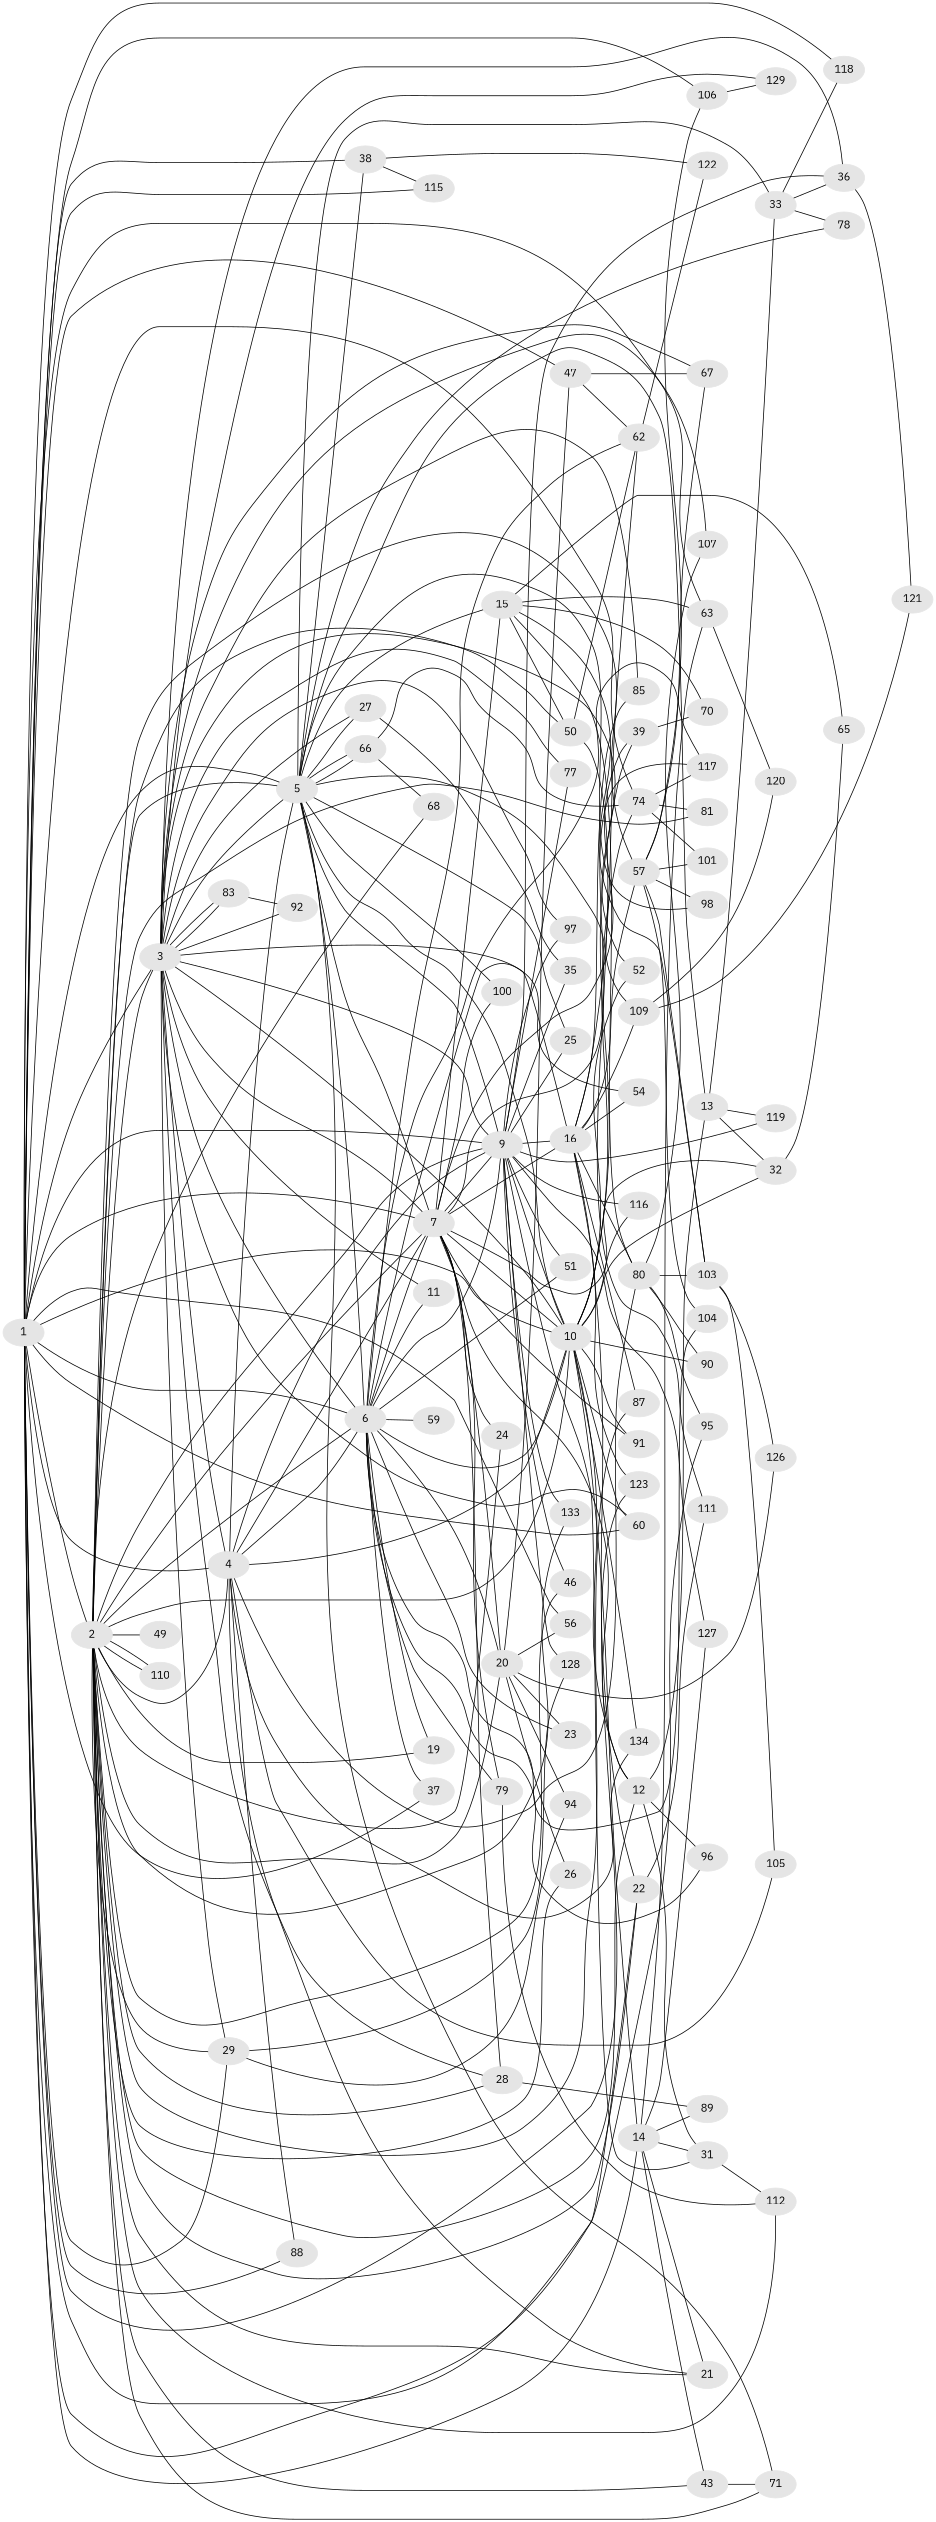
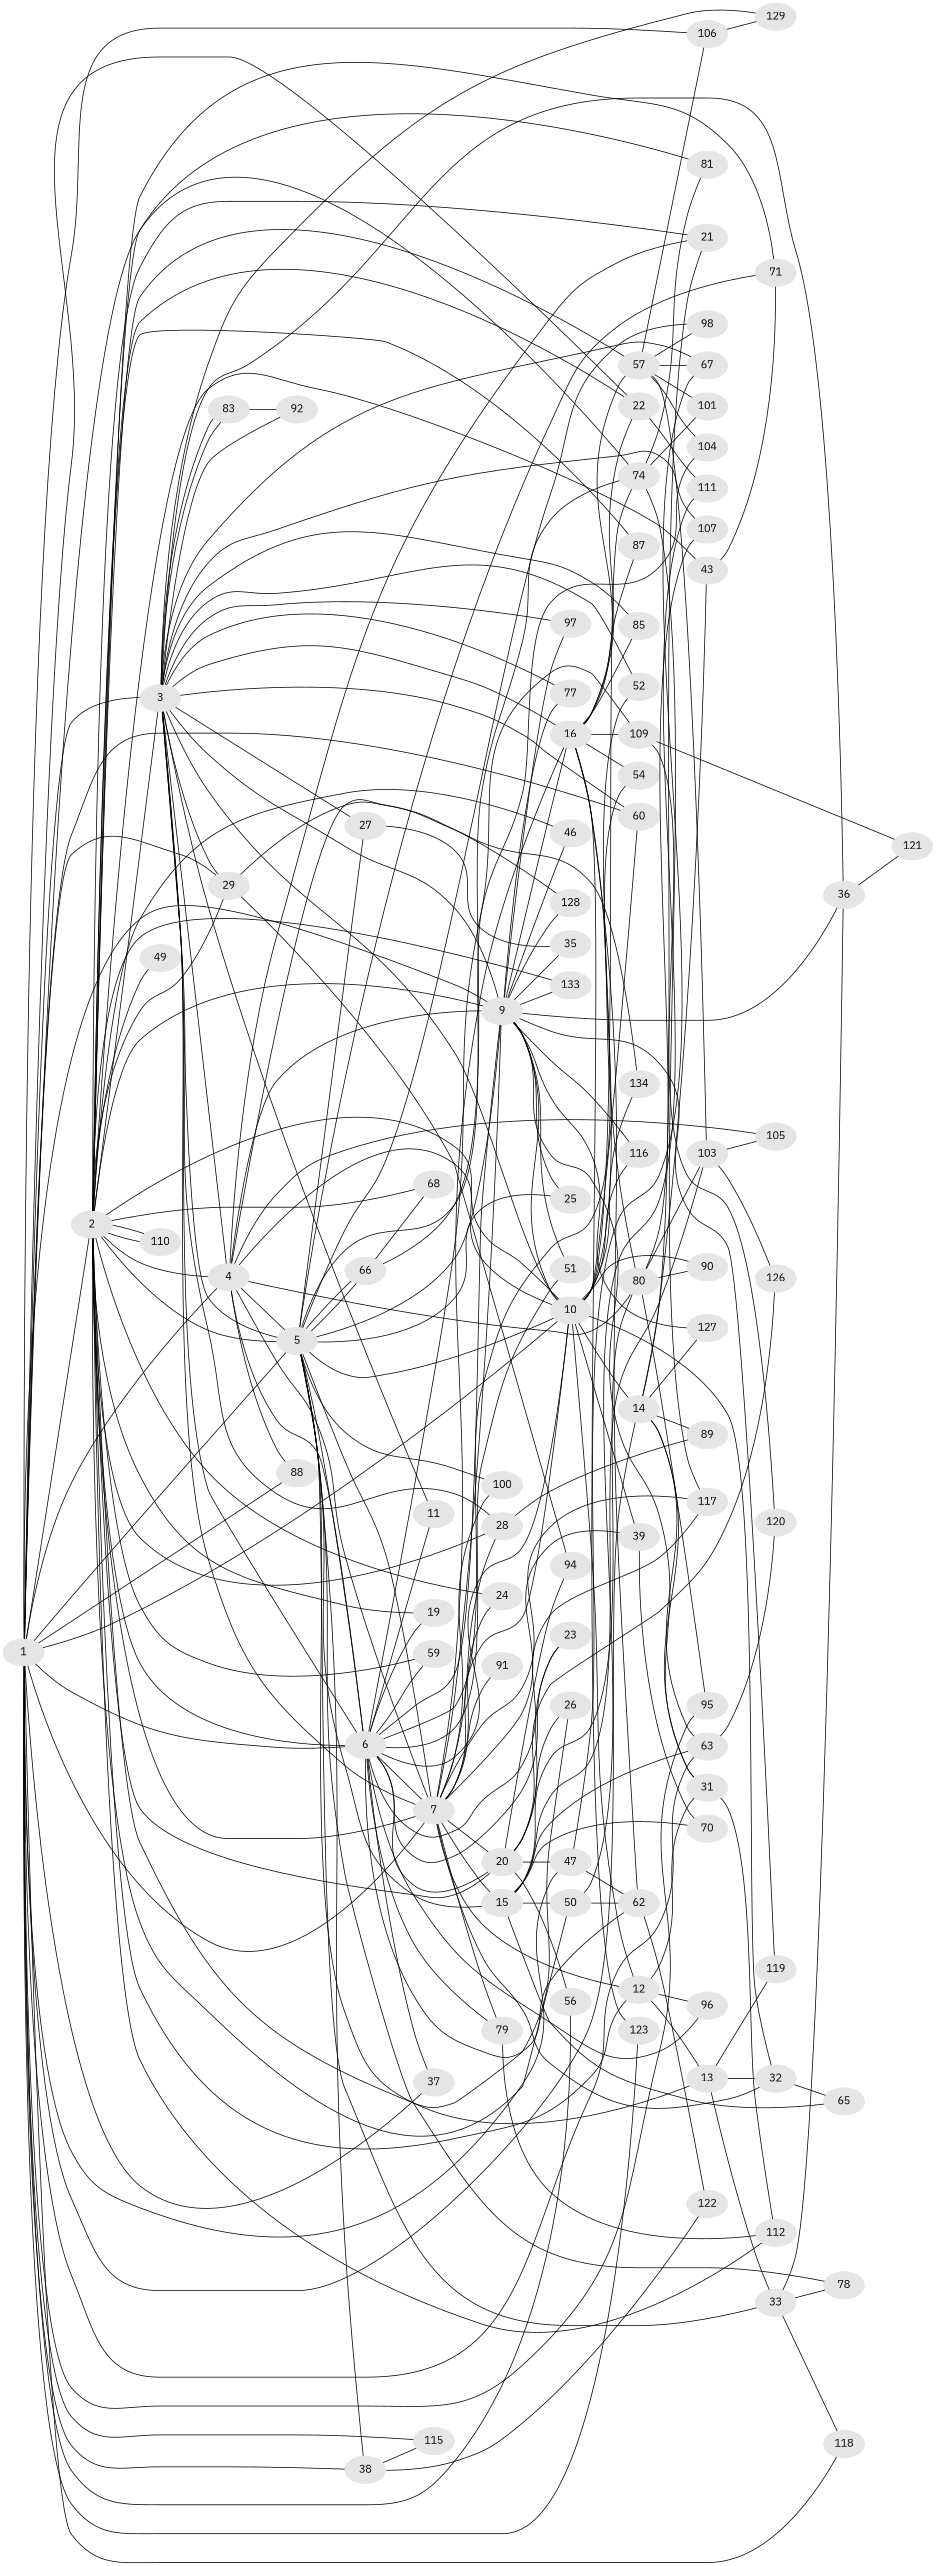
edge "10" -- "91": removed
edge "2" -- "59": added
